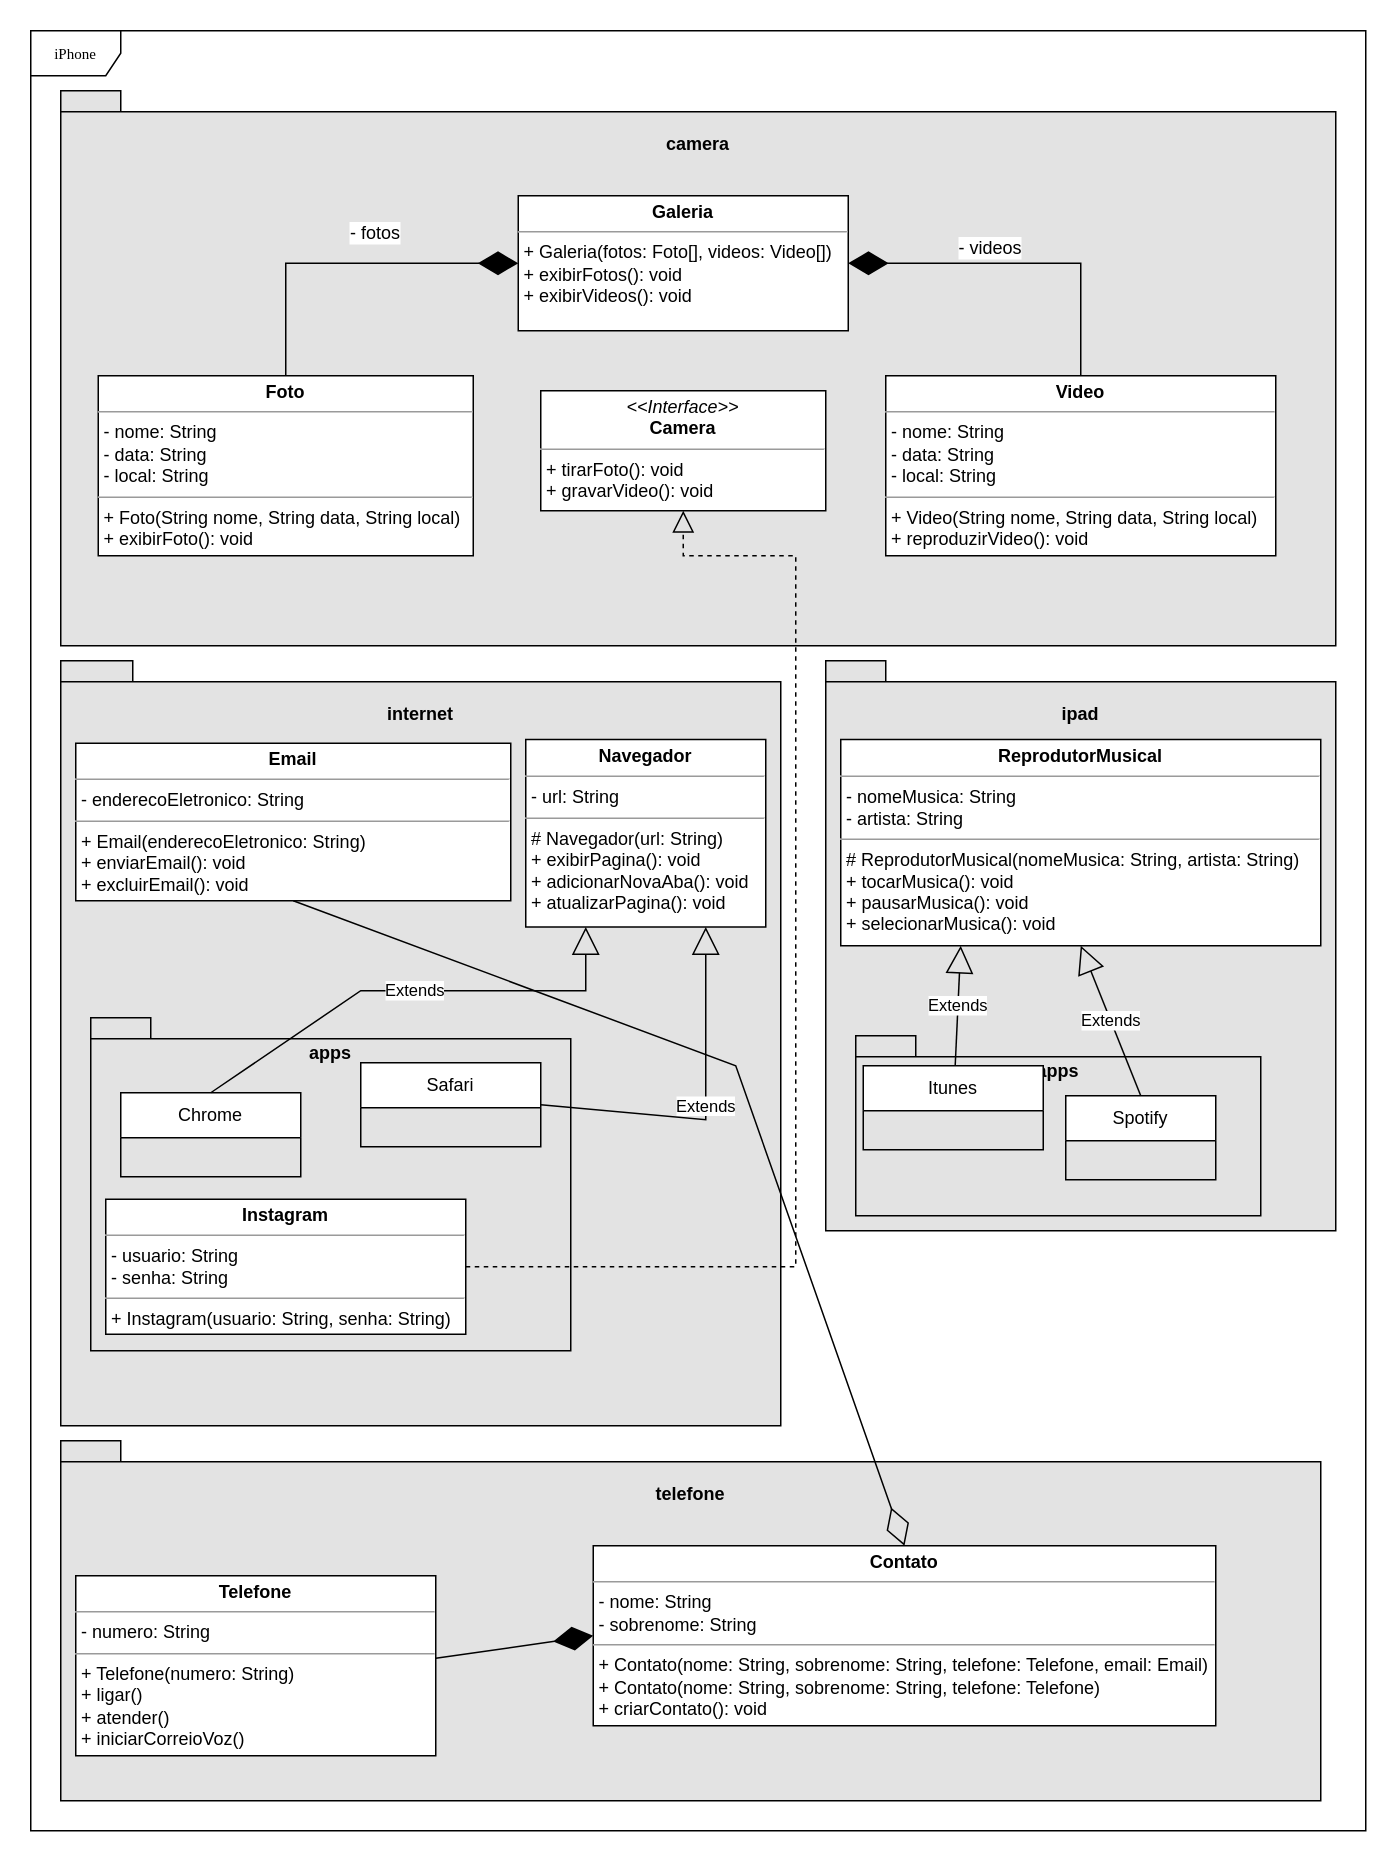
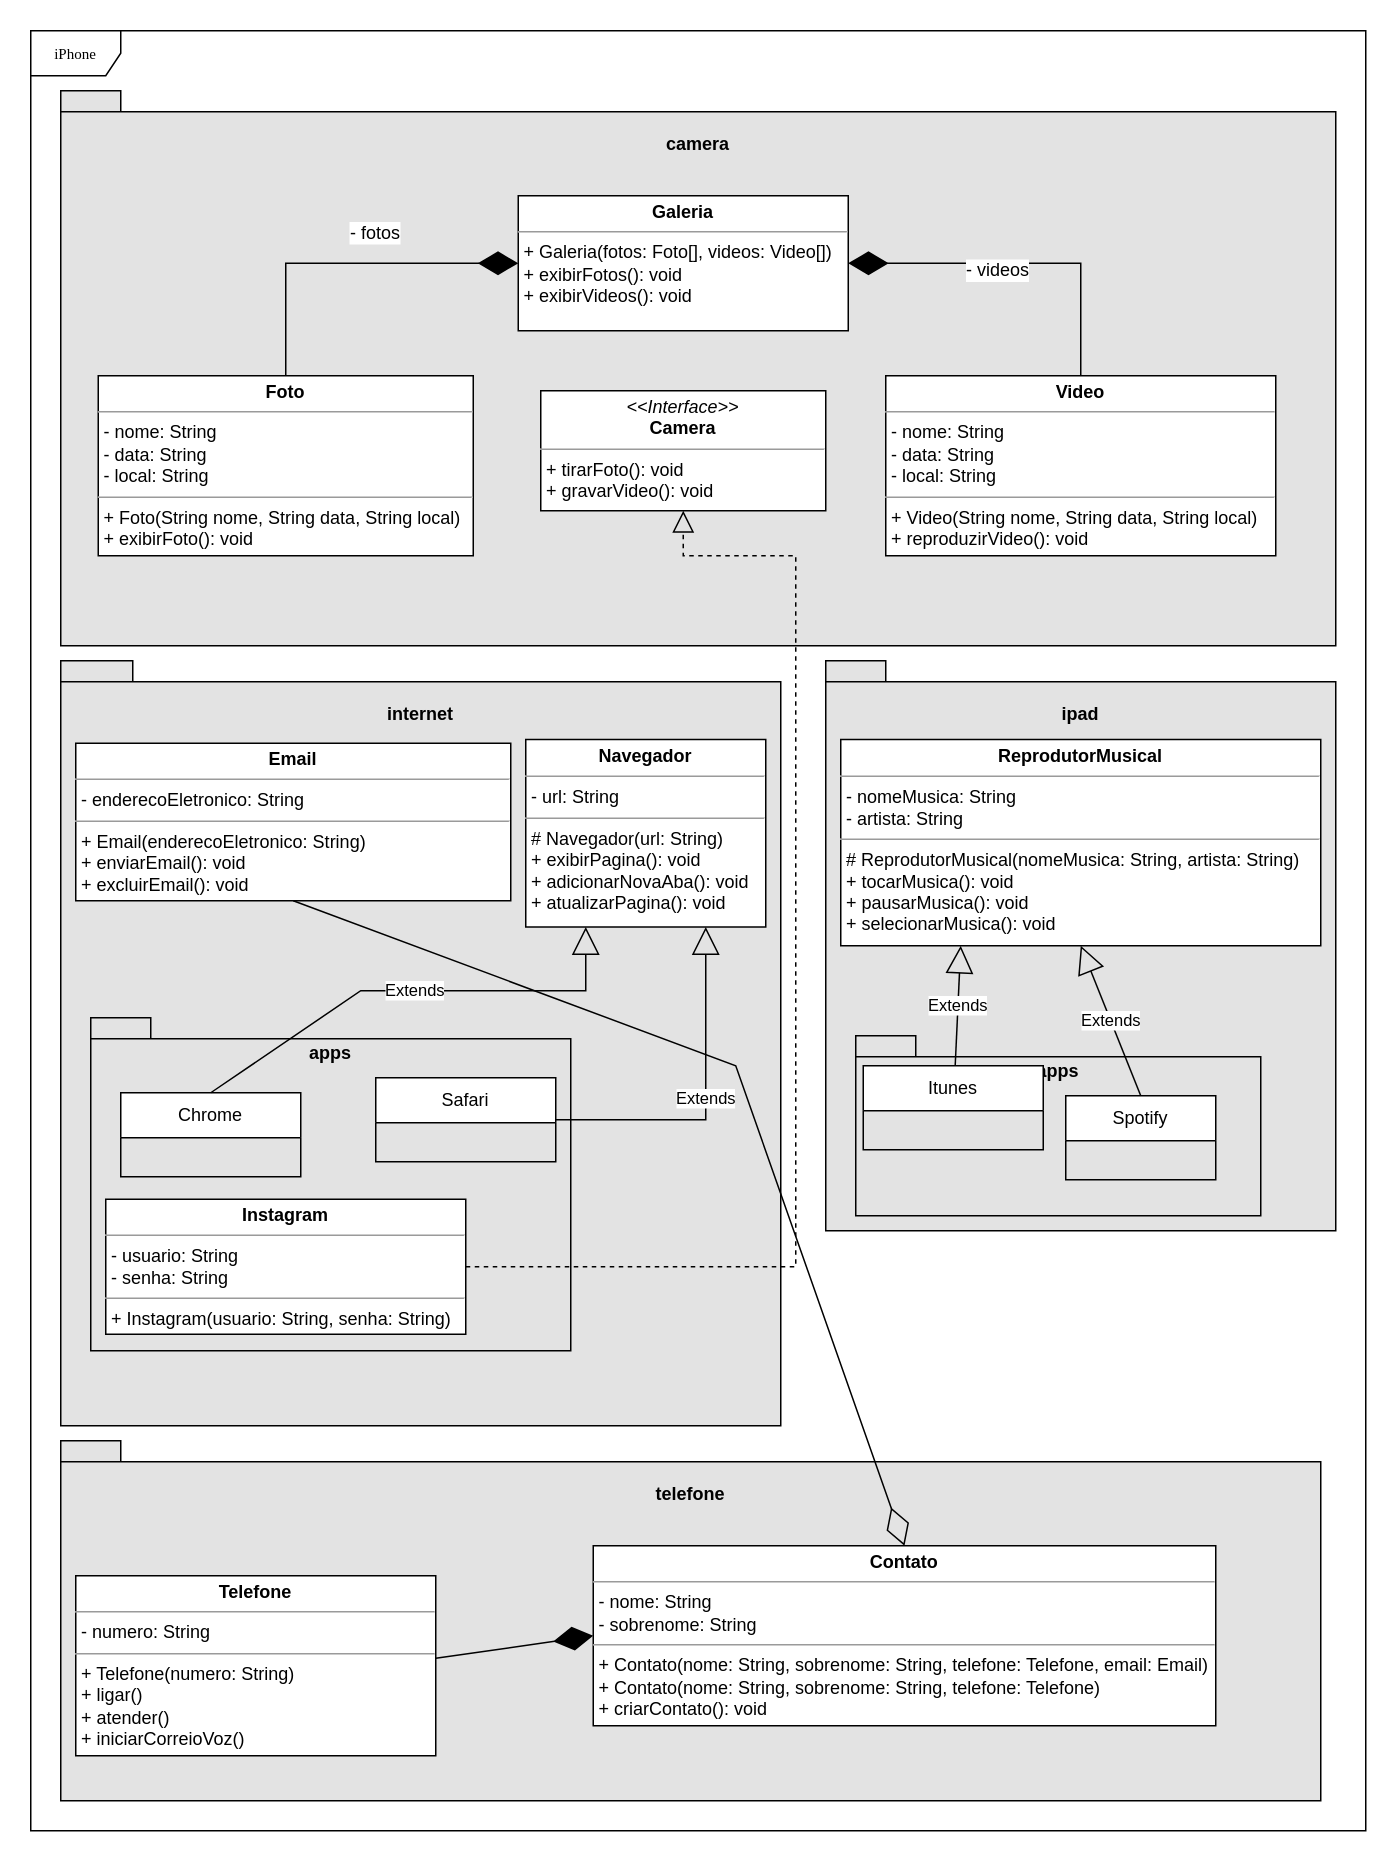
node "- videos": moved (991, 248) -> (998, 271)
node "Safari": moved (451, 1105) -> (466, 1120)
